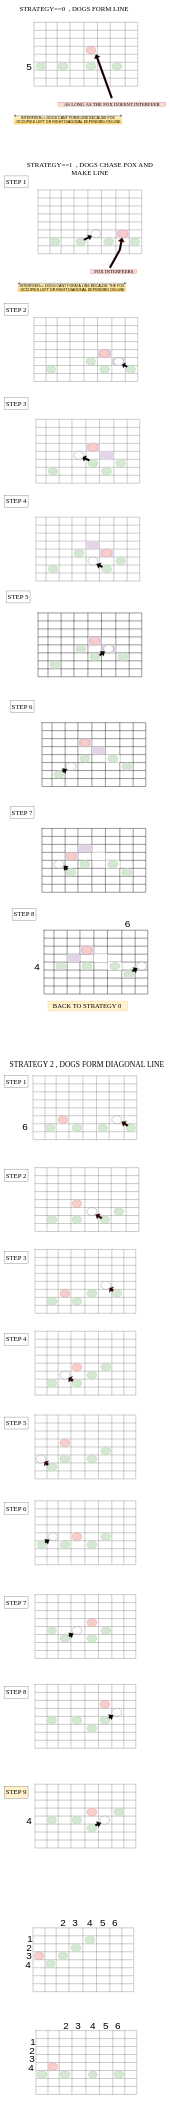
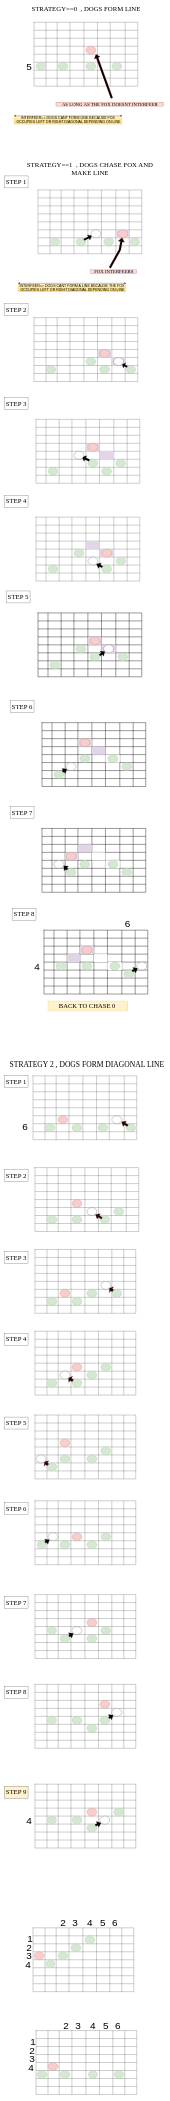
node "STRATEGY==0 , DOGS FORM LINE": moved (74, 7) -> (86, 7)
node "AS LONG AS THE FOX DOESNT INTERFEER": moved (112, 102) -> (110, 102)
node "BACK TO STRATEGY 0": label "BACK TO STRATEGY 0" -> "BACK TO CHASE 0"
